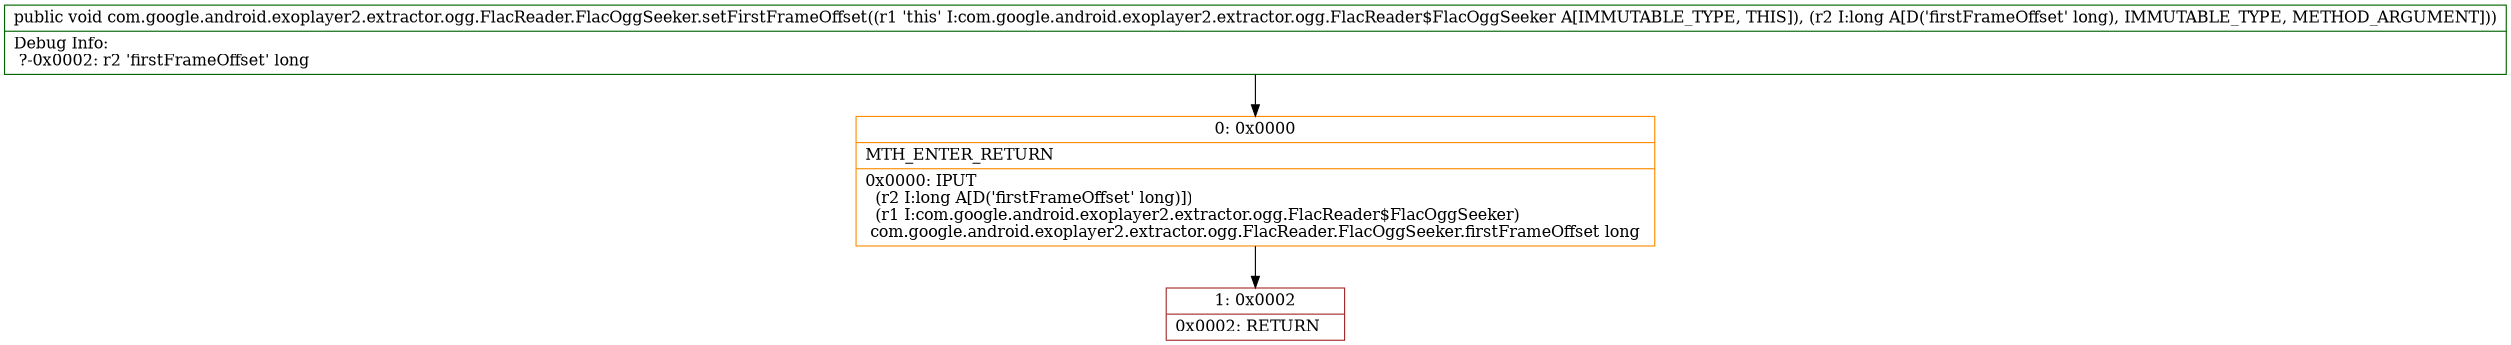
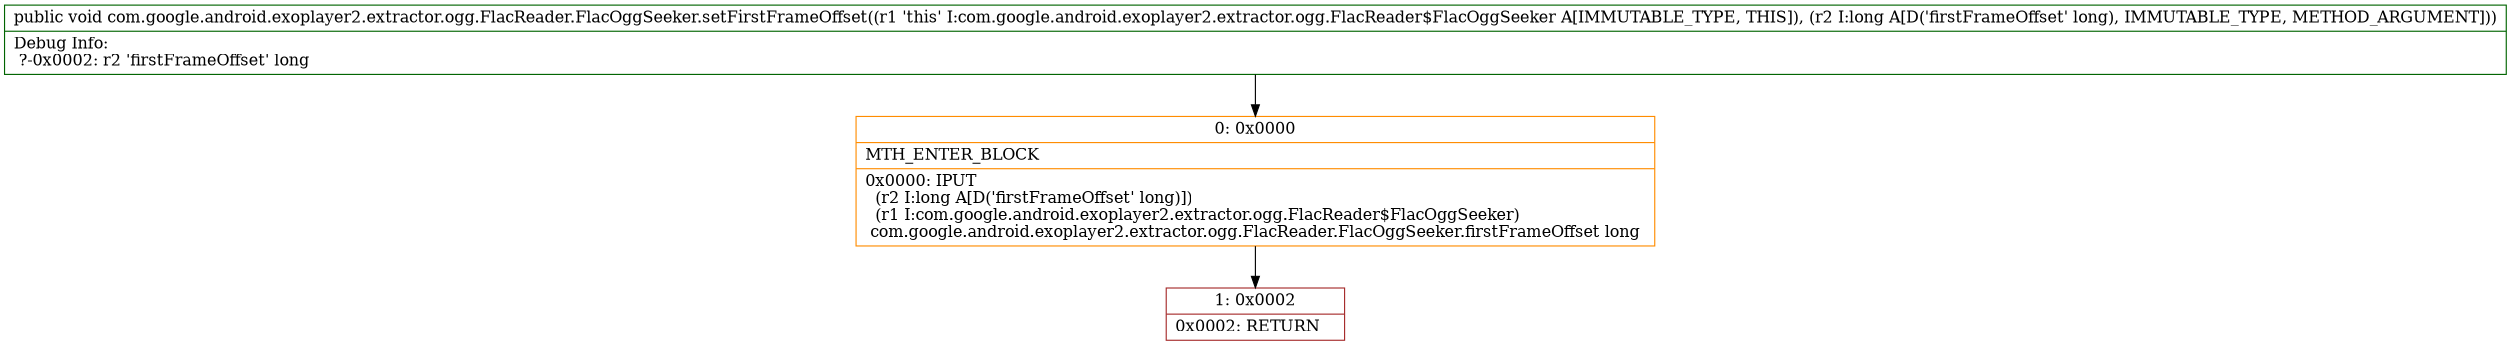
node "0: 0x0000": text "MTH_ENTER_RETURN" -> "MTH_ENTER_BLOCK"
